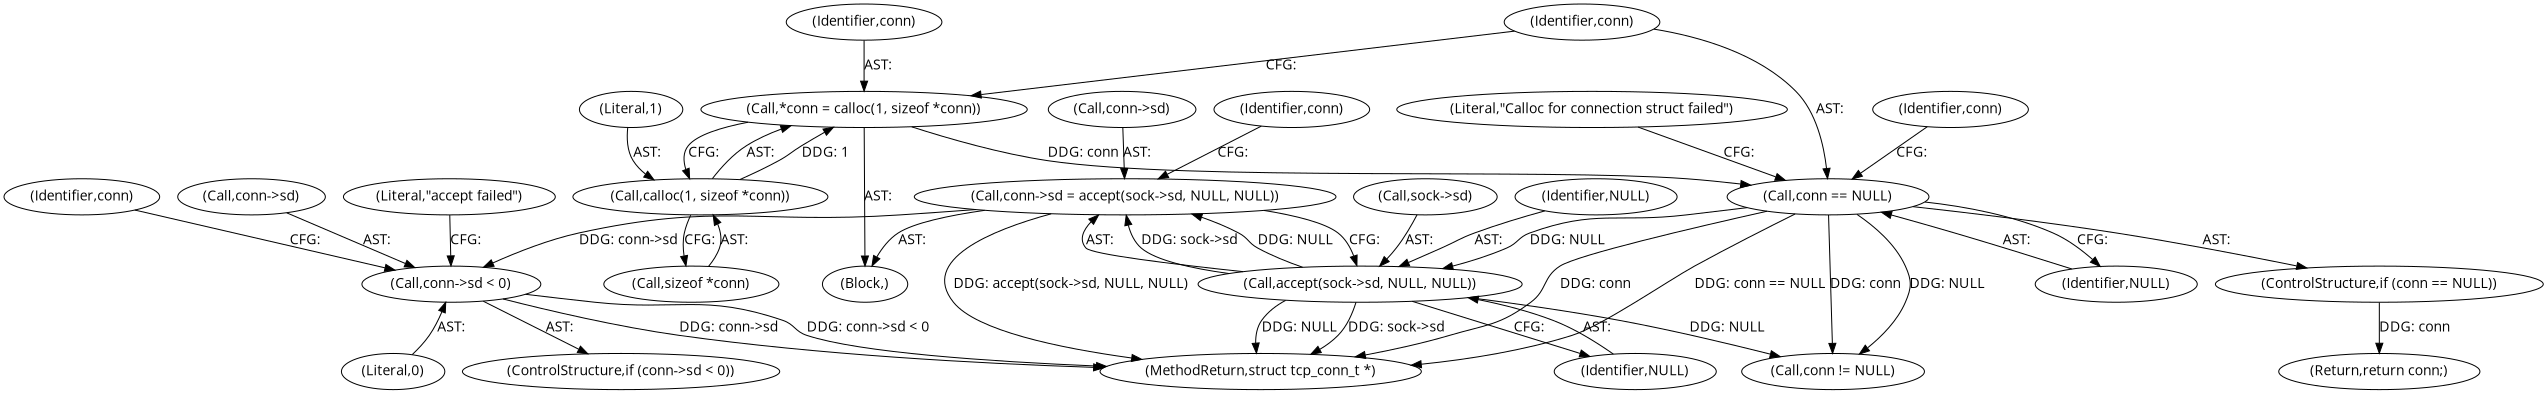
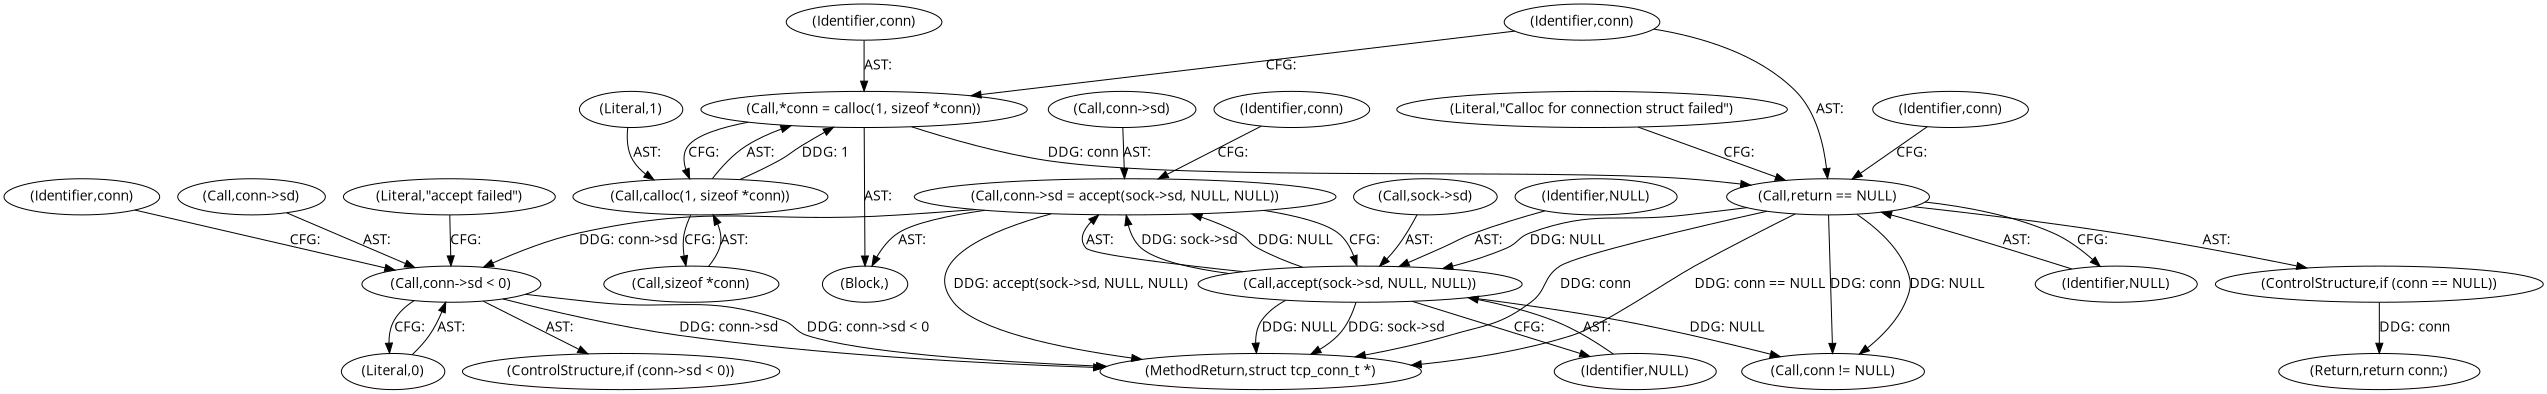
node "(Call,conn == NULL)": label "(Call,conn == NULL)" -> "(Call,return == NULL)"
edge "(Call,conn->sd < 0)" -> "(Literal,0)": added, label "CFG:"
